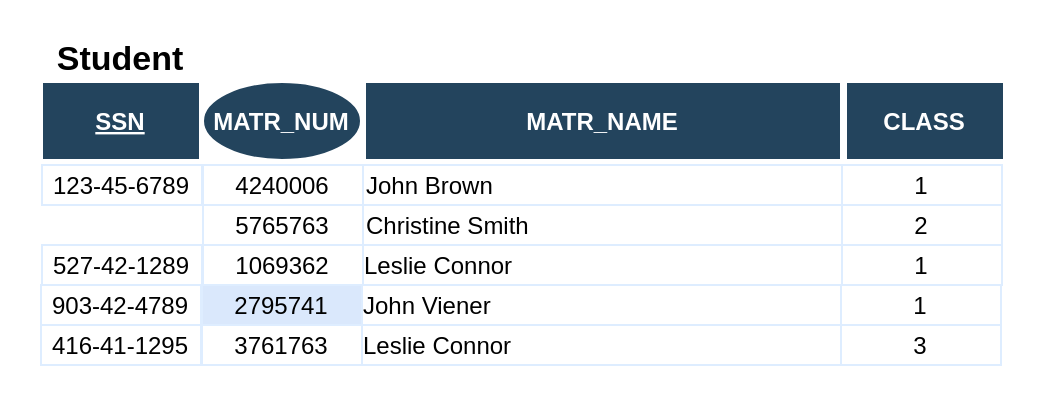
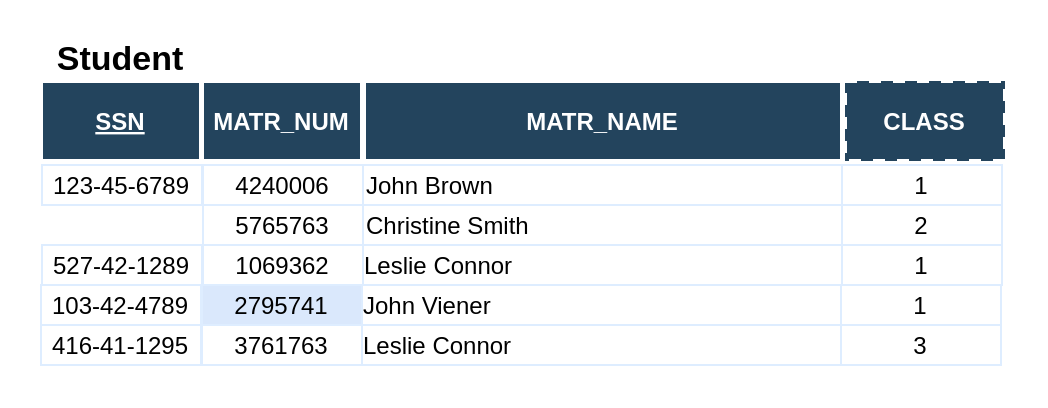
node "MATR_NUM": shape ellipse -> rectangle
node "CLASS": style solid -> dashed
node "903-42-4789": label "903-42-4789" -> "103-42-4789"
